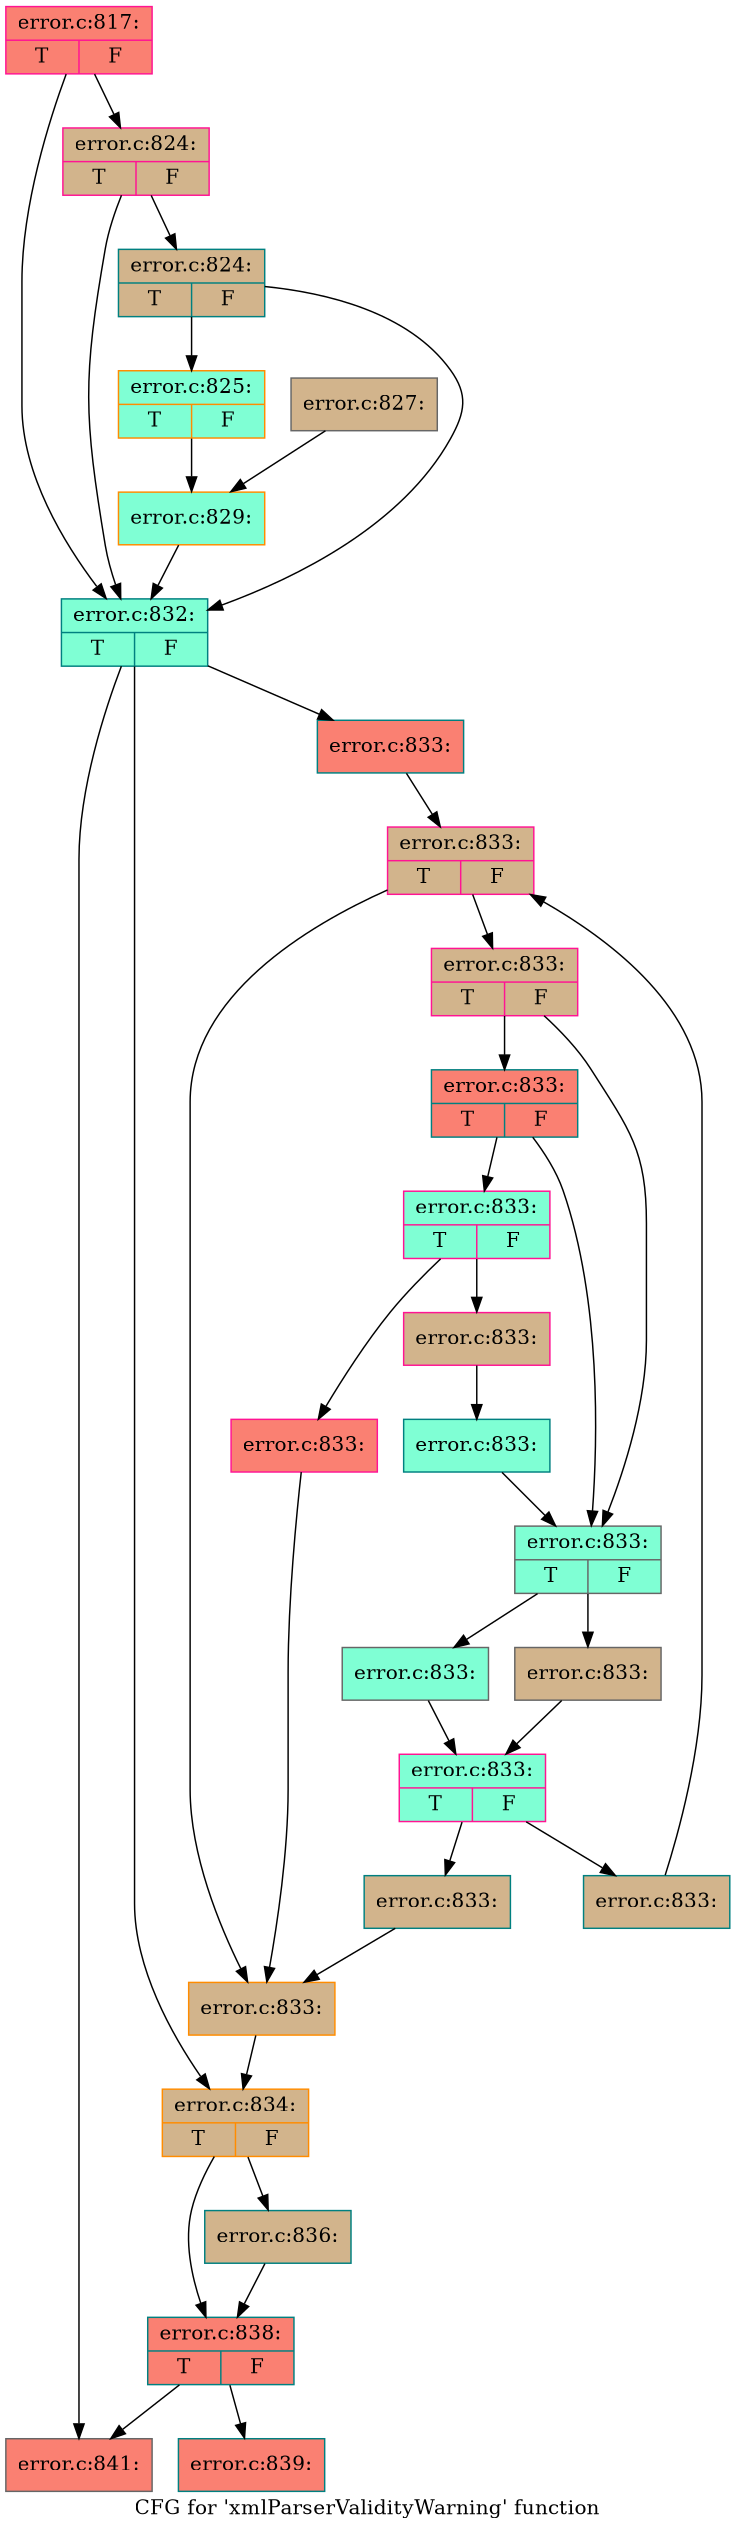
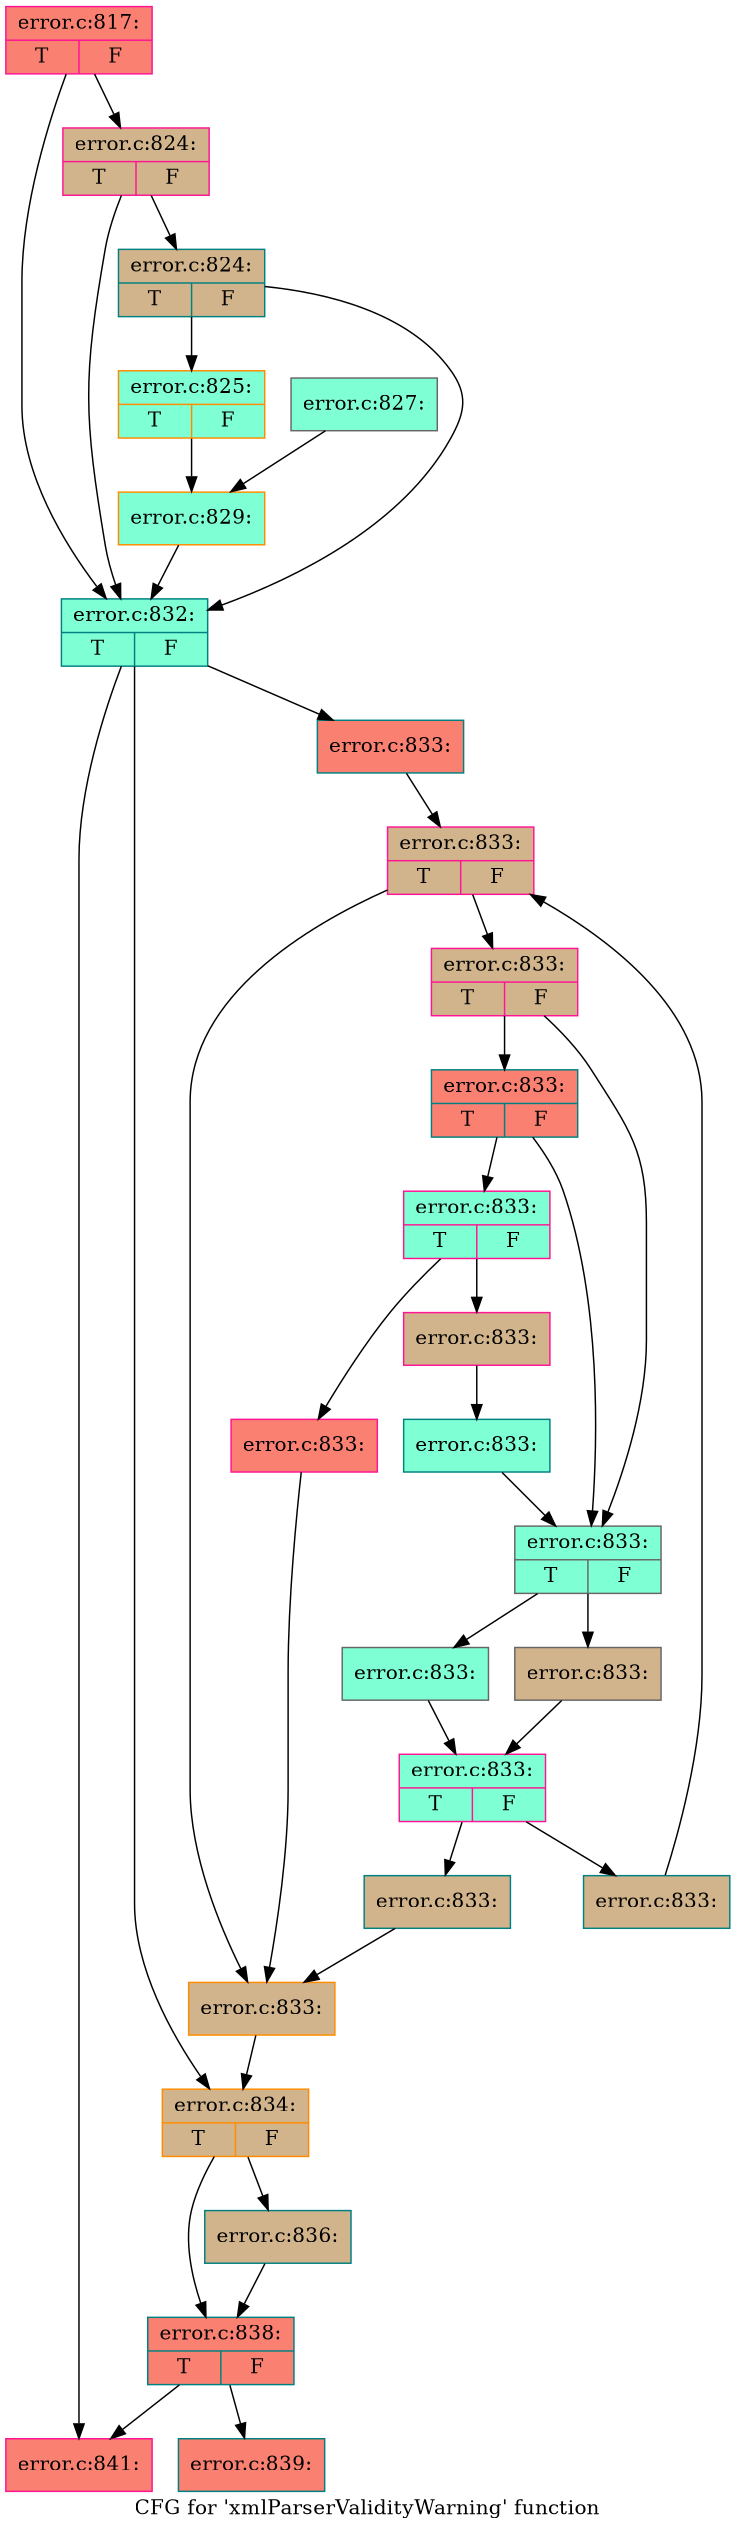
node "error.c:827:": fillcolor tan -> aquamarine
node "error.c:841:": color gray40 -> deeppink
